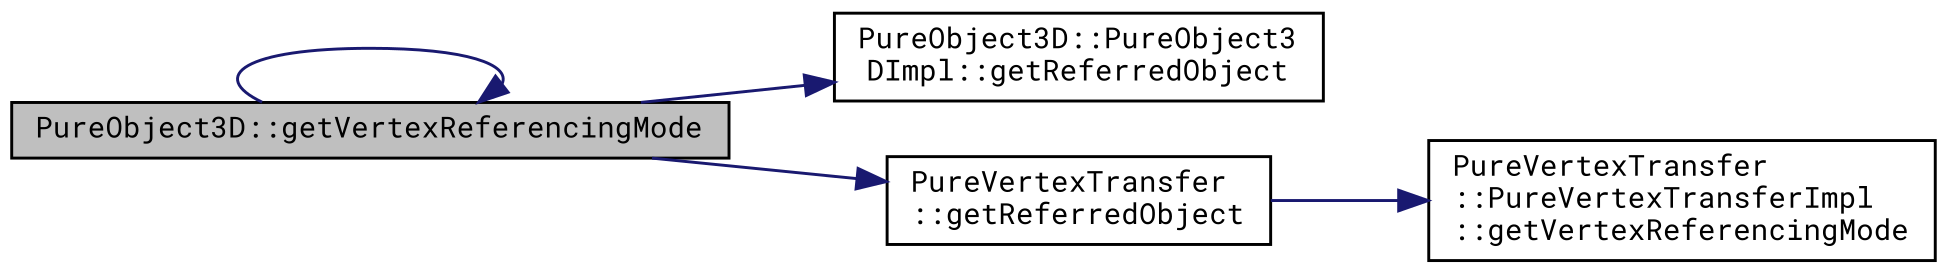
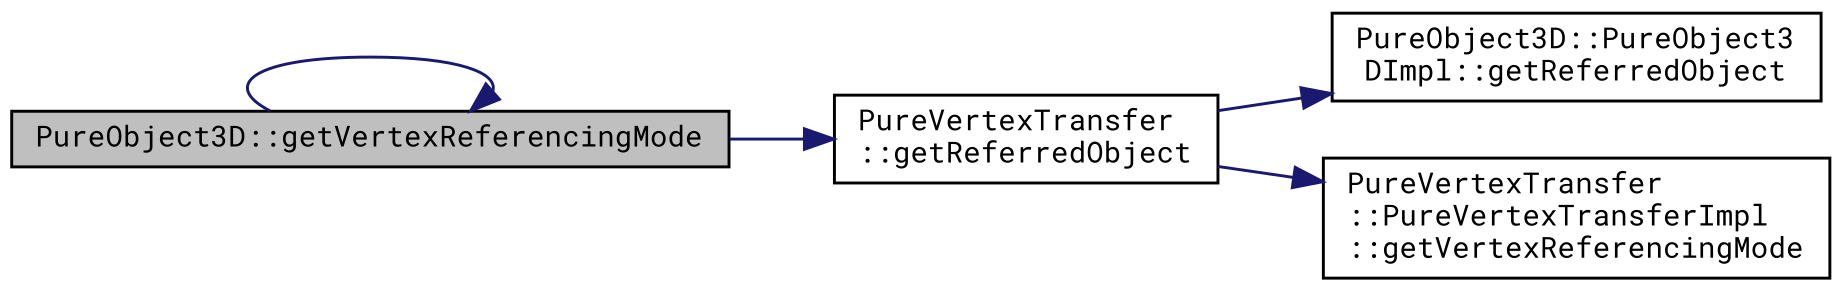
edge "PureObject3D::getVertexReferencingMode" -> "PureObject3D::PureObject3 DImpl::getReferredObject": now "PureVertexTransfer ::getReferredObject" -> "PureObject3D::PureObject3 DImpl::getReferredObject"
